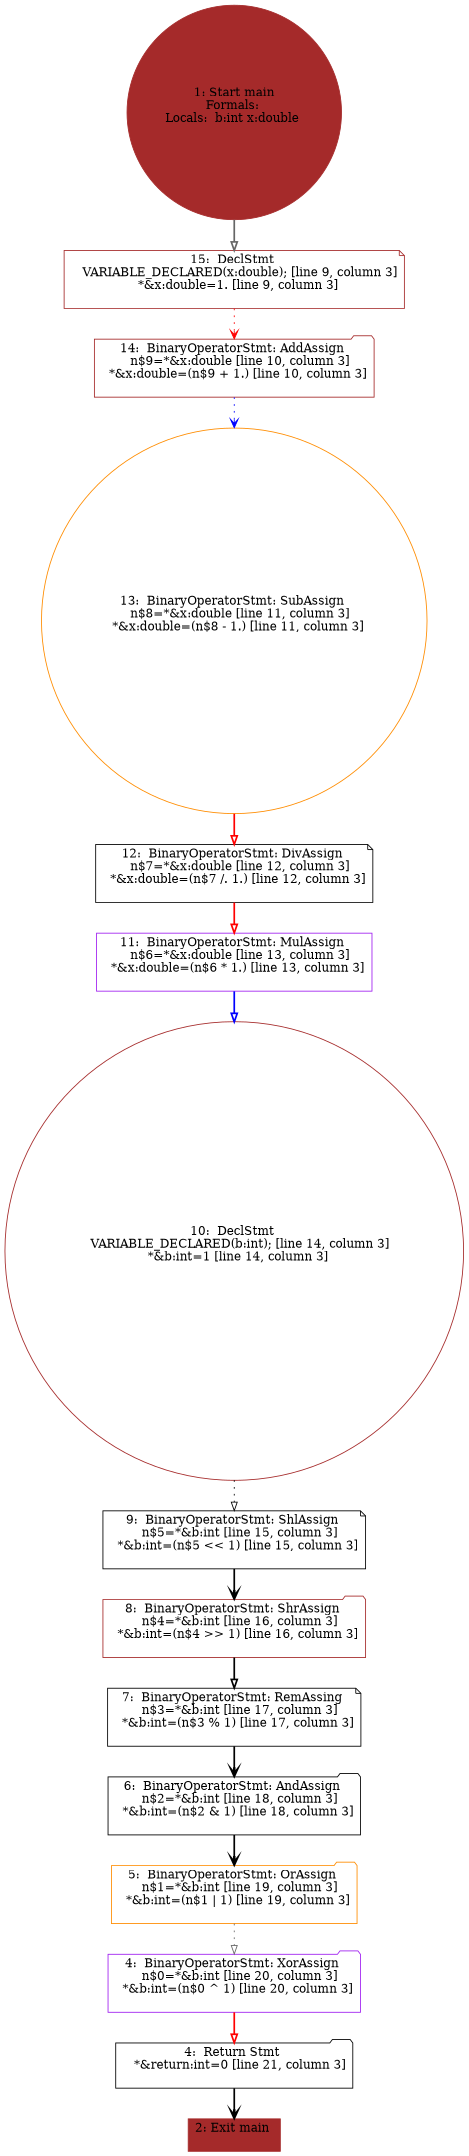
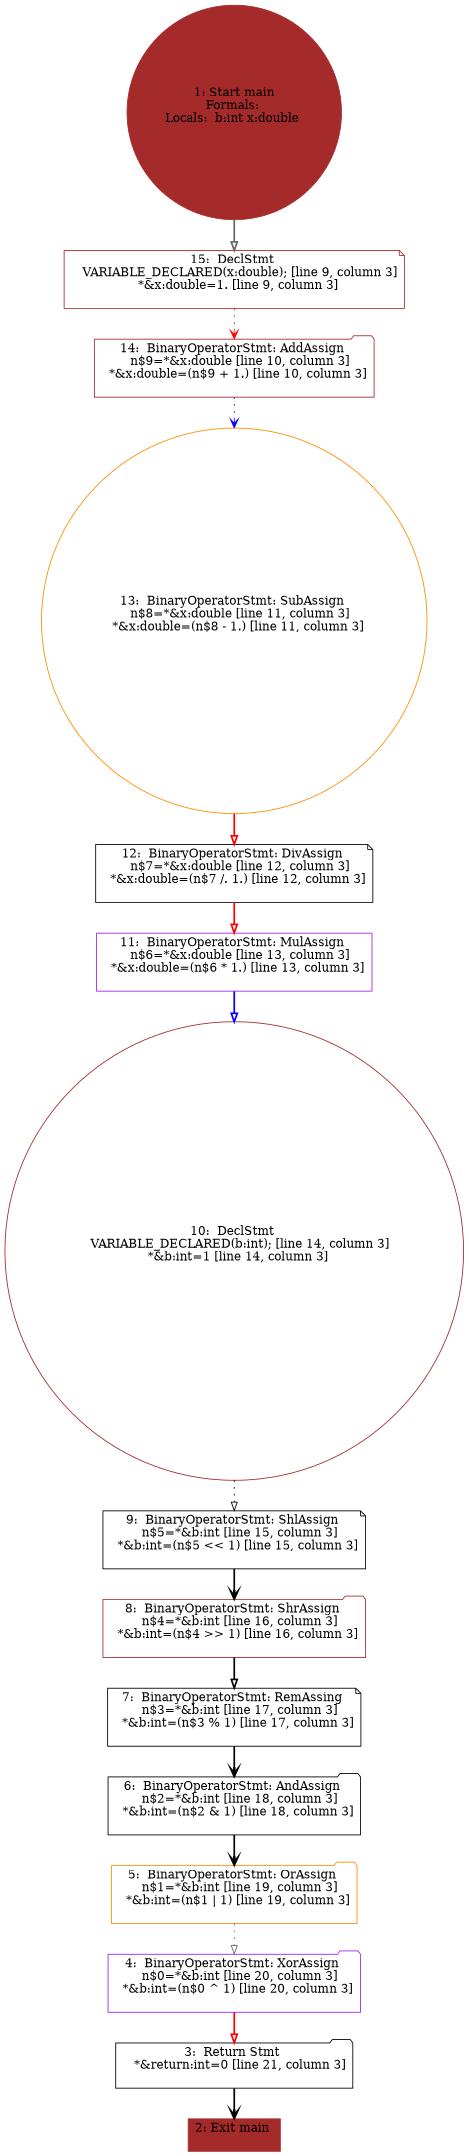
node "4:  Return Stmt *&return:int=0 [line 21, column 3]": label "4:  Return Stmt *&return:int=0 [line 21, column 3]" -> "3:  Return Stmt *&return:int=0 [line 21, column 3]"
